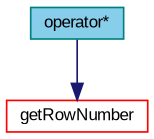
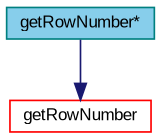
node "operator*": label "operator*" -> "getRowNumber*"
